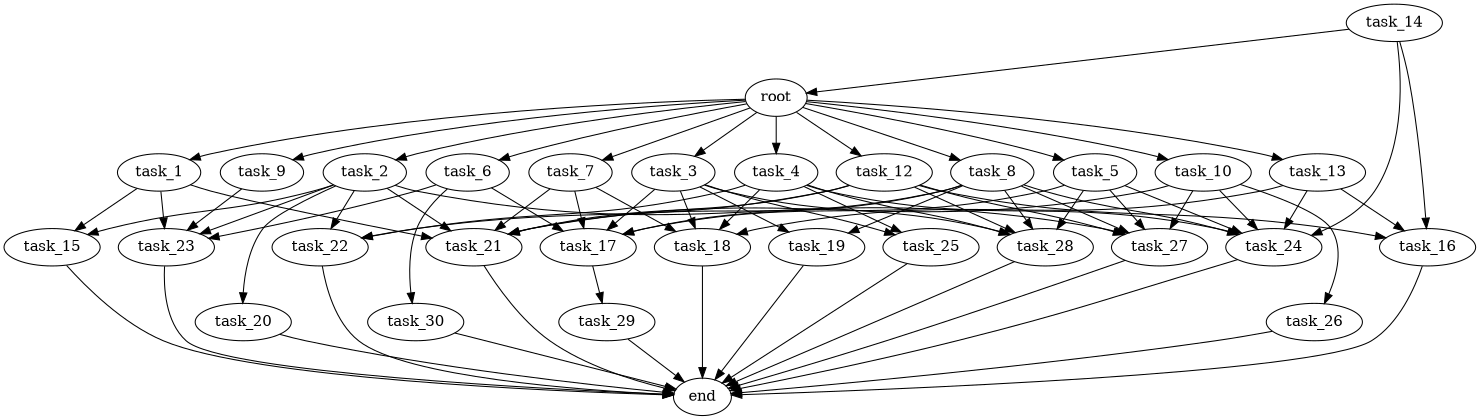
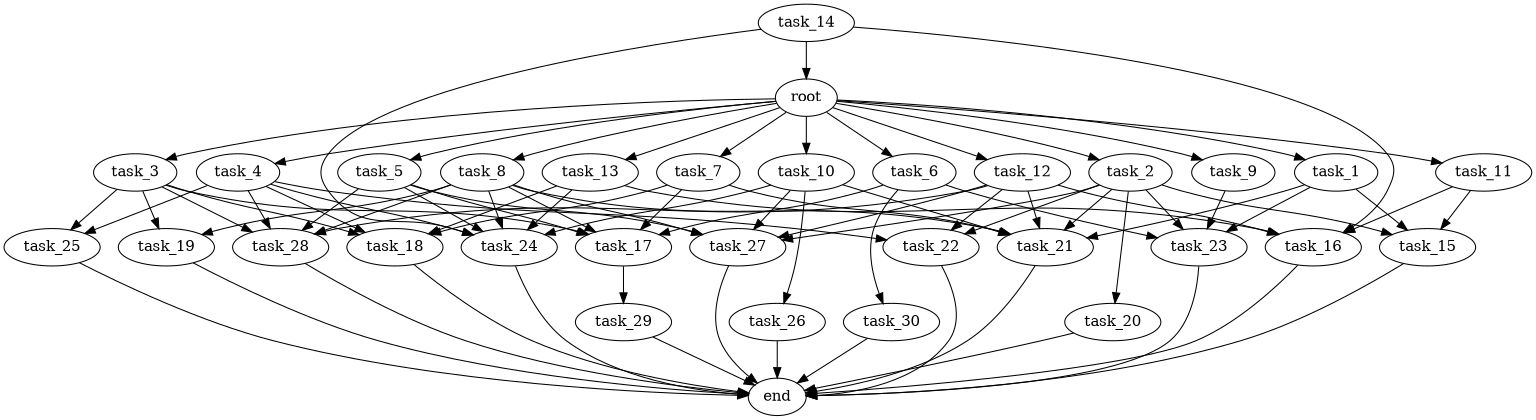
node "task_11": added
